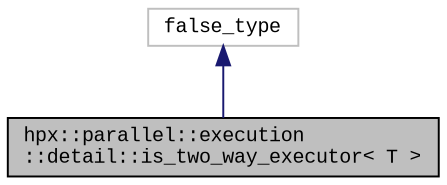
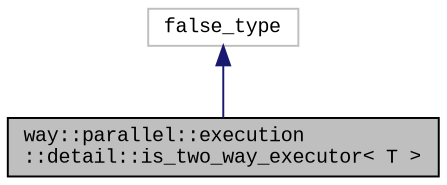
node "hpx::parallel::execution ::detail::is_two_way_executor< T >": label "hpx::parallel::execution ::detail::is_two_way_executor< T >" -> "way::parallel::execution ::detail::is_two_way_executor< T >"
